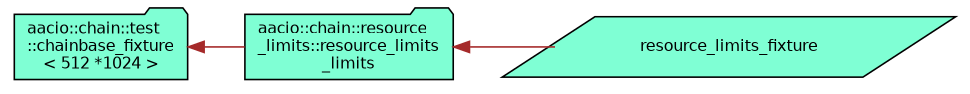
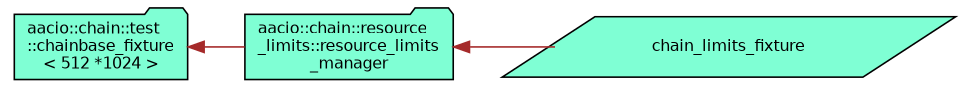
node "aacio::chain::resource _limits::resource_limits _limits": label "aacio::chain::resource _limits::resource_limits _limits" -> "aacio::chain::resource _limits::resource_limits _manager"
node "resource_limits_fixture": label "resource_limits_fixture" -> "chain_limits_fixture"
